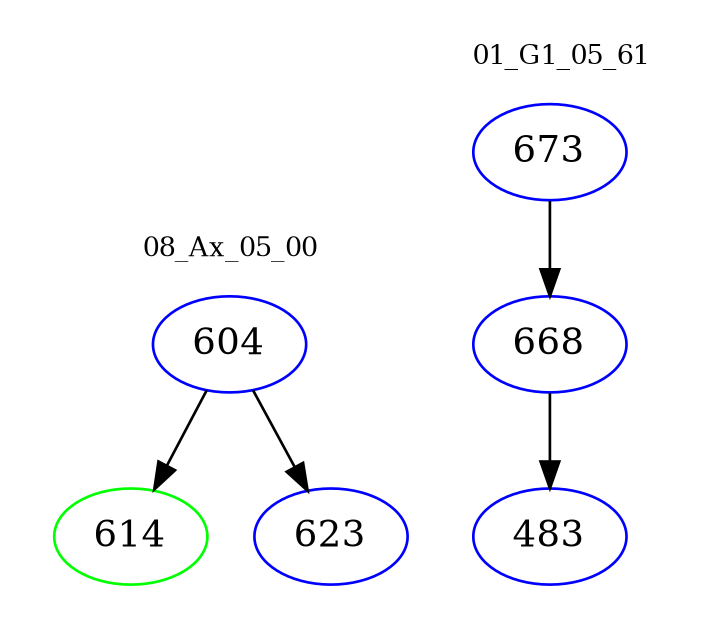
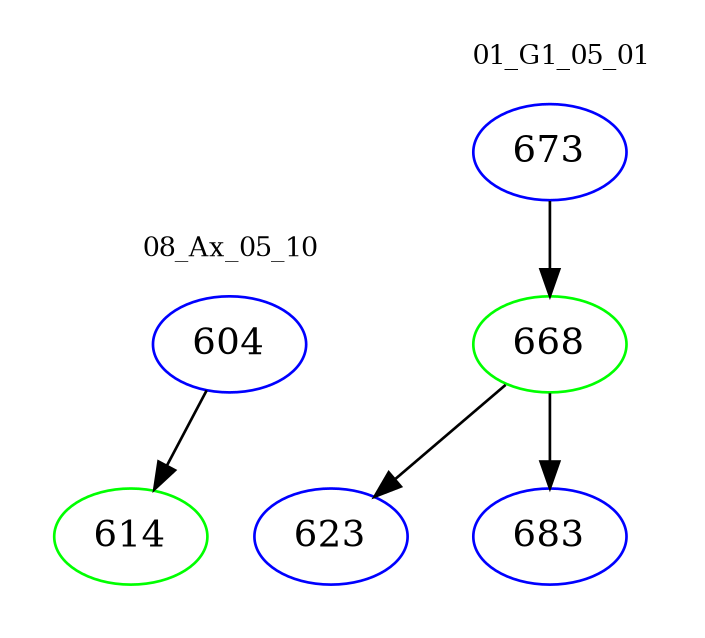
cluster "01_G1_05_61": label "01_G1_05_61" -> "01_G1_05_01"
cluster "08_Ax_05_00": label "08_Ax_05_00" -> "08_Ax_05_10"
node "668": color blue -> green
edge "604" -> "623": now "668" -> "623"
node "483": label "483" -> "683"
